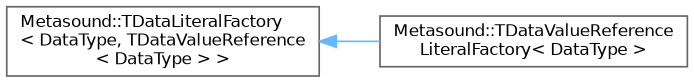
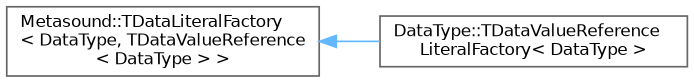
node "Metasound::TDataValueReference LiteralFactory< DataType >": label "Metasound::TDataValueReference LiteralFactory< DataType >" -> "DataType::TDataValueReference LiteralFactory< DataType >"
